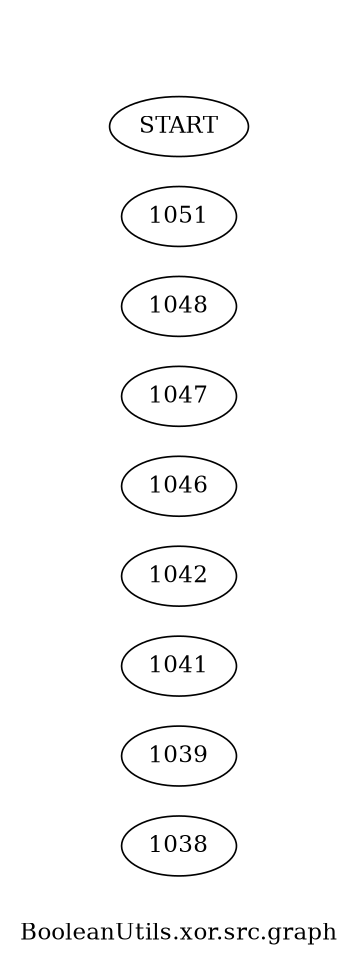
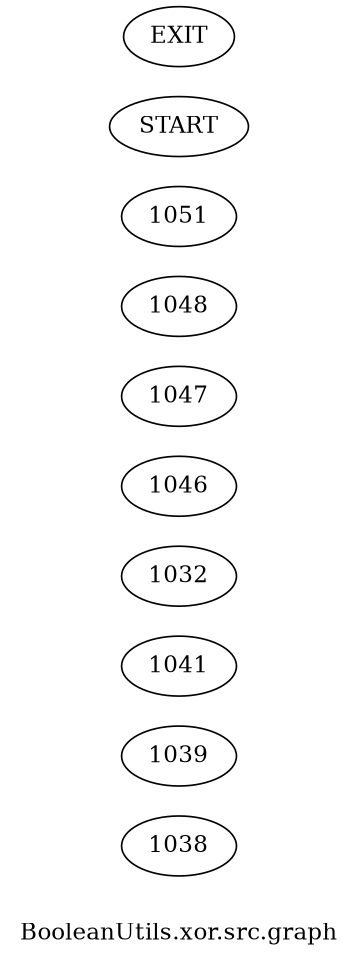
node "EXIT": added
node "1042": label "1042" -> "1032"
